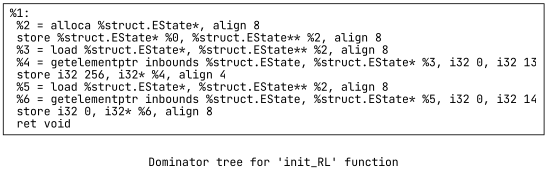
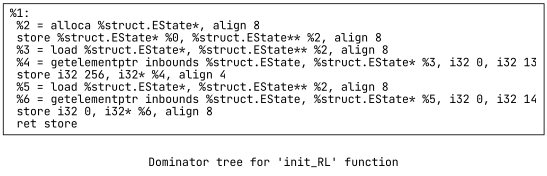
node "%1:": text "ret void" -> "ret store"
